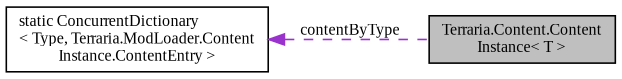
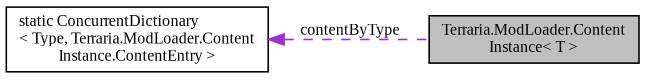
node "Terraria.Content.Content Instance< T >": label "Terraria.Content.Content Instance< T >" -> "Terraria.ModLoader.Content Instance< T >"
